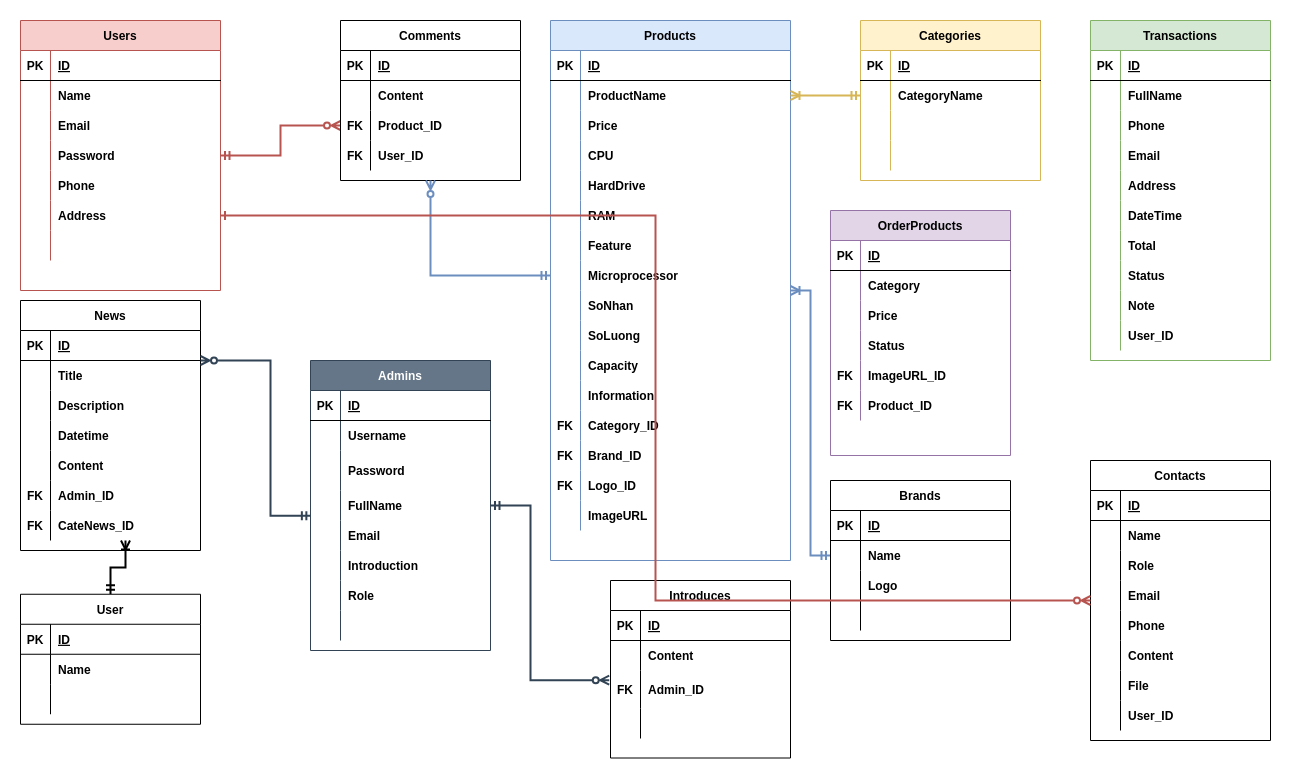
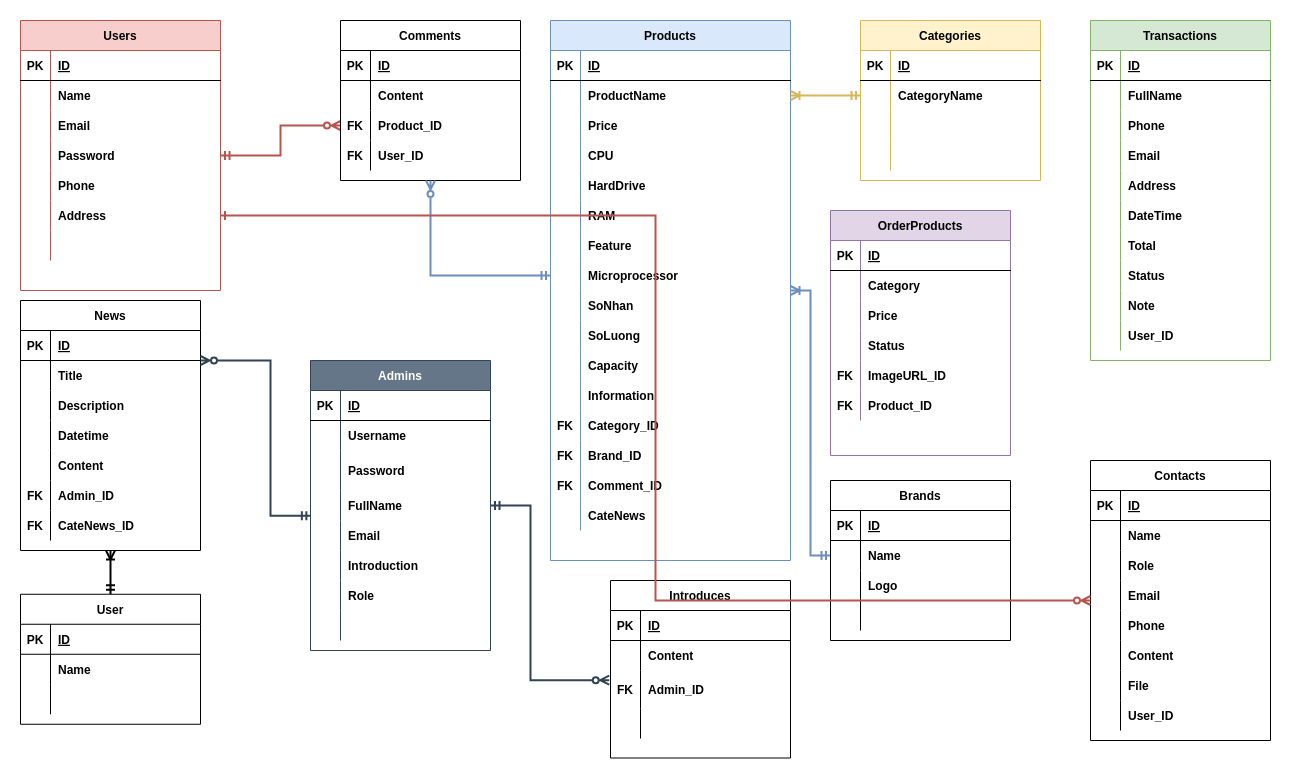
node "Logo_ID": label "Logo_ID" -> "Comment_ID"
node "ImageURL": label "ImageURL" -> "CateNews"
edge "CateNews_ID" -- "User": now "News" -- "User"
